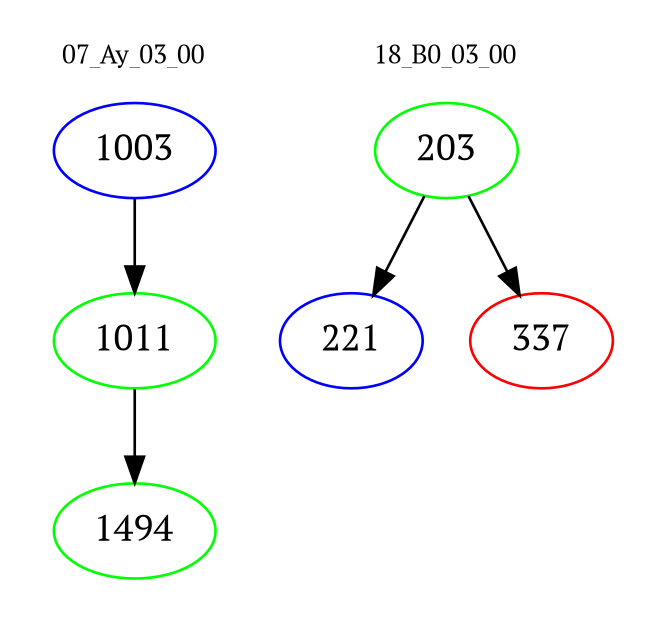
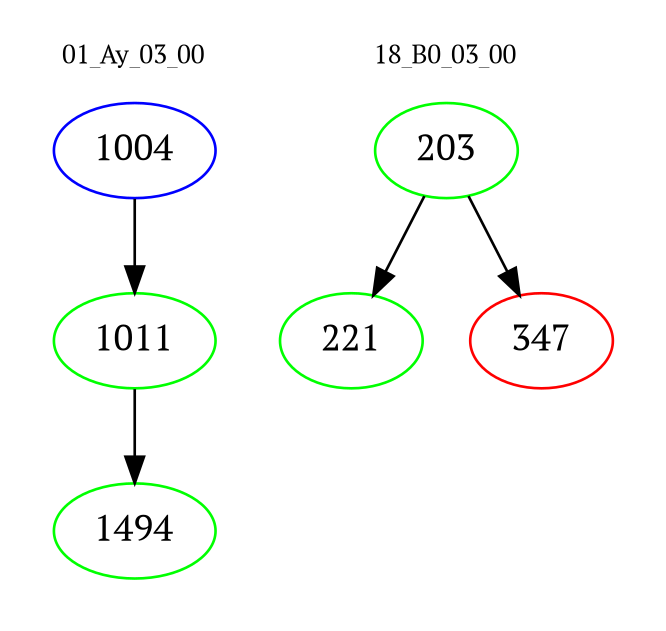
cluster "07_Ay_03_00": label "07_Ay_03_00" -> "01_Ay_03_00"
node "1003": label "1003" -> "1004"
node "221": color blue -> green
node "337": label "337" -> "347"
